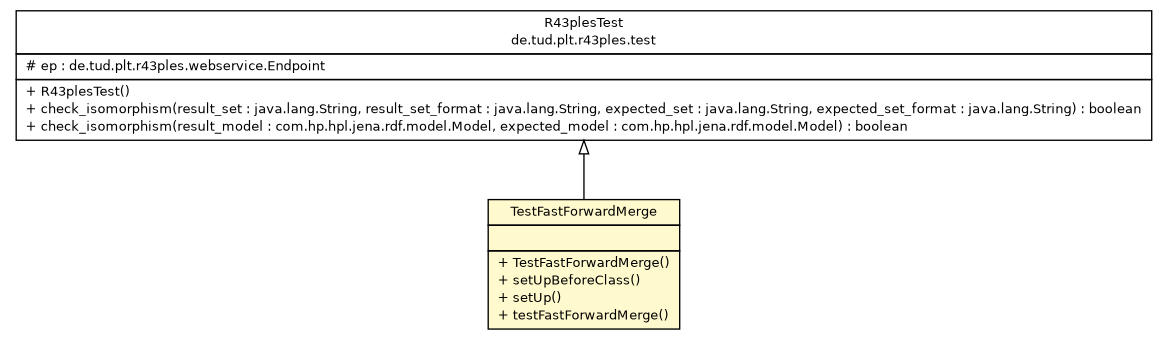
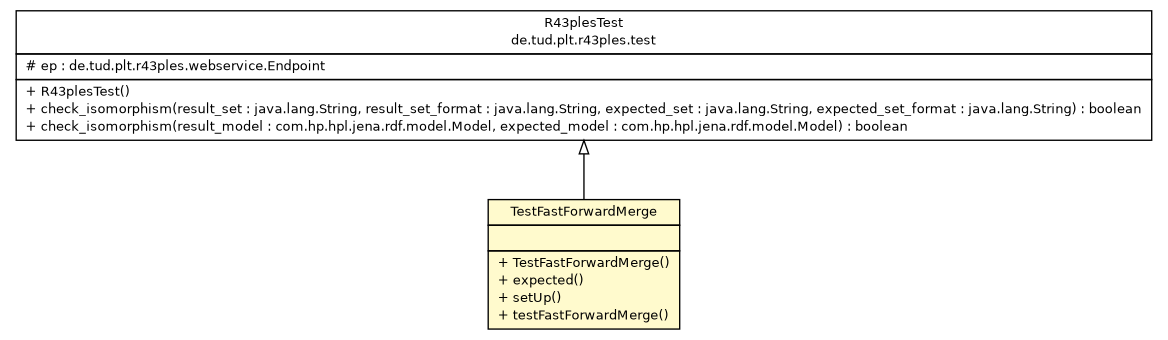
node "TestFastForwardMerge": text "+ setUpBeforeClass()" -> "+ expected()"
